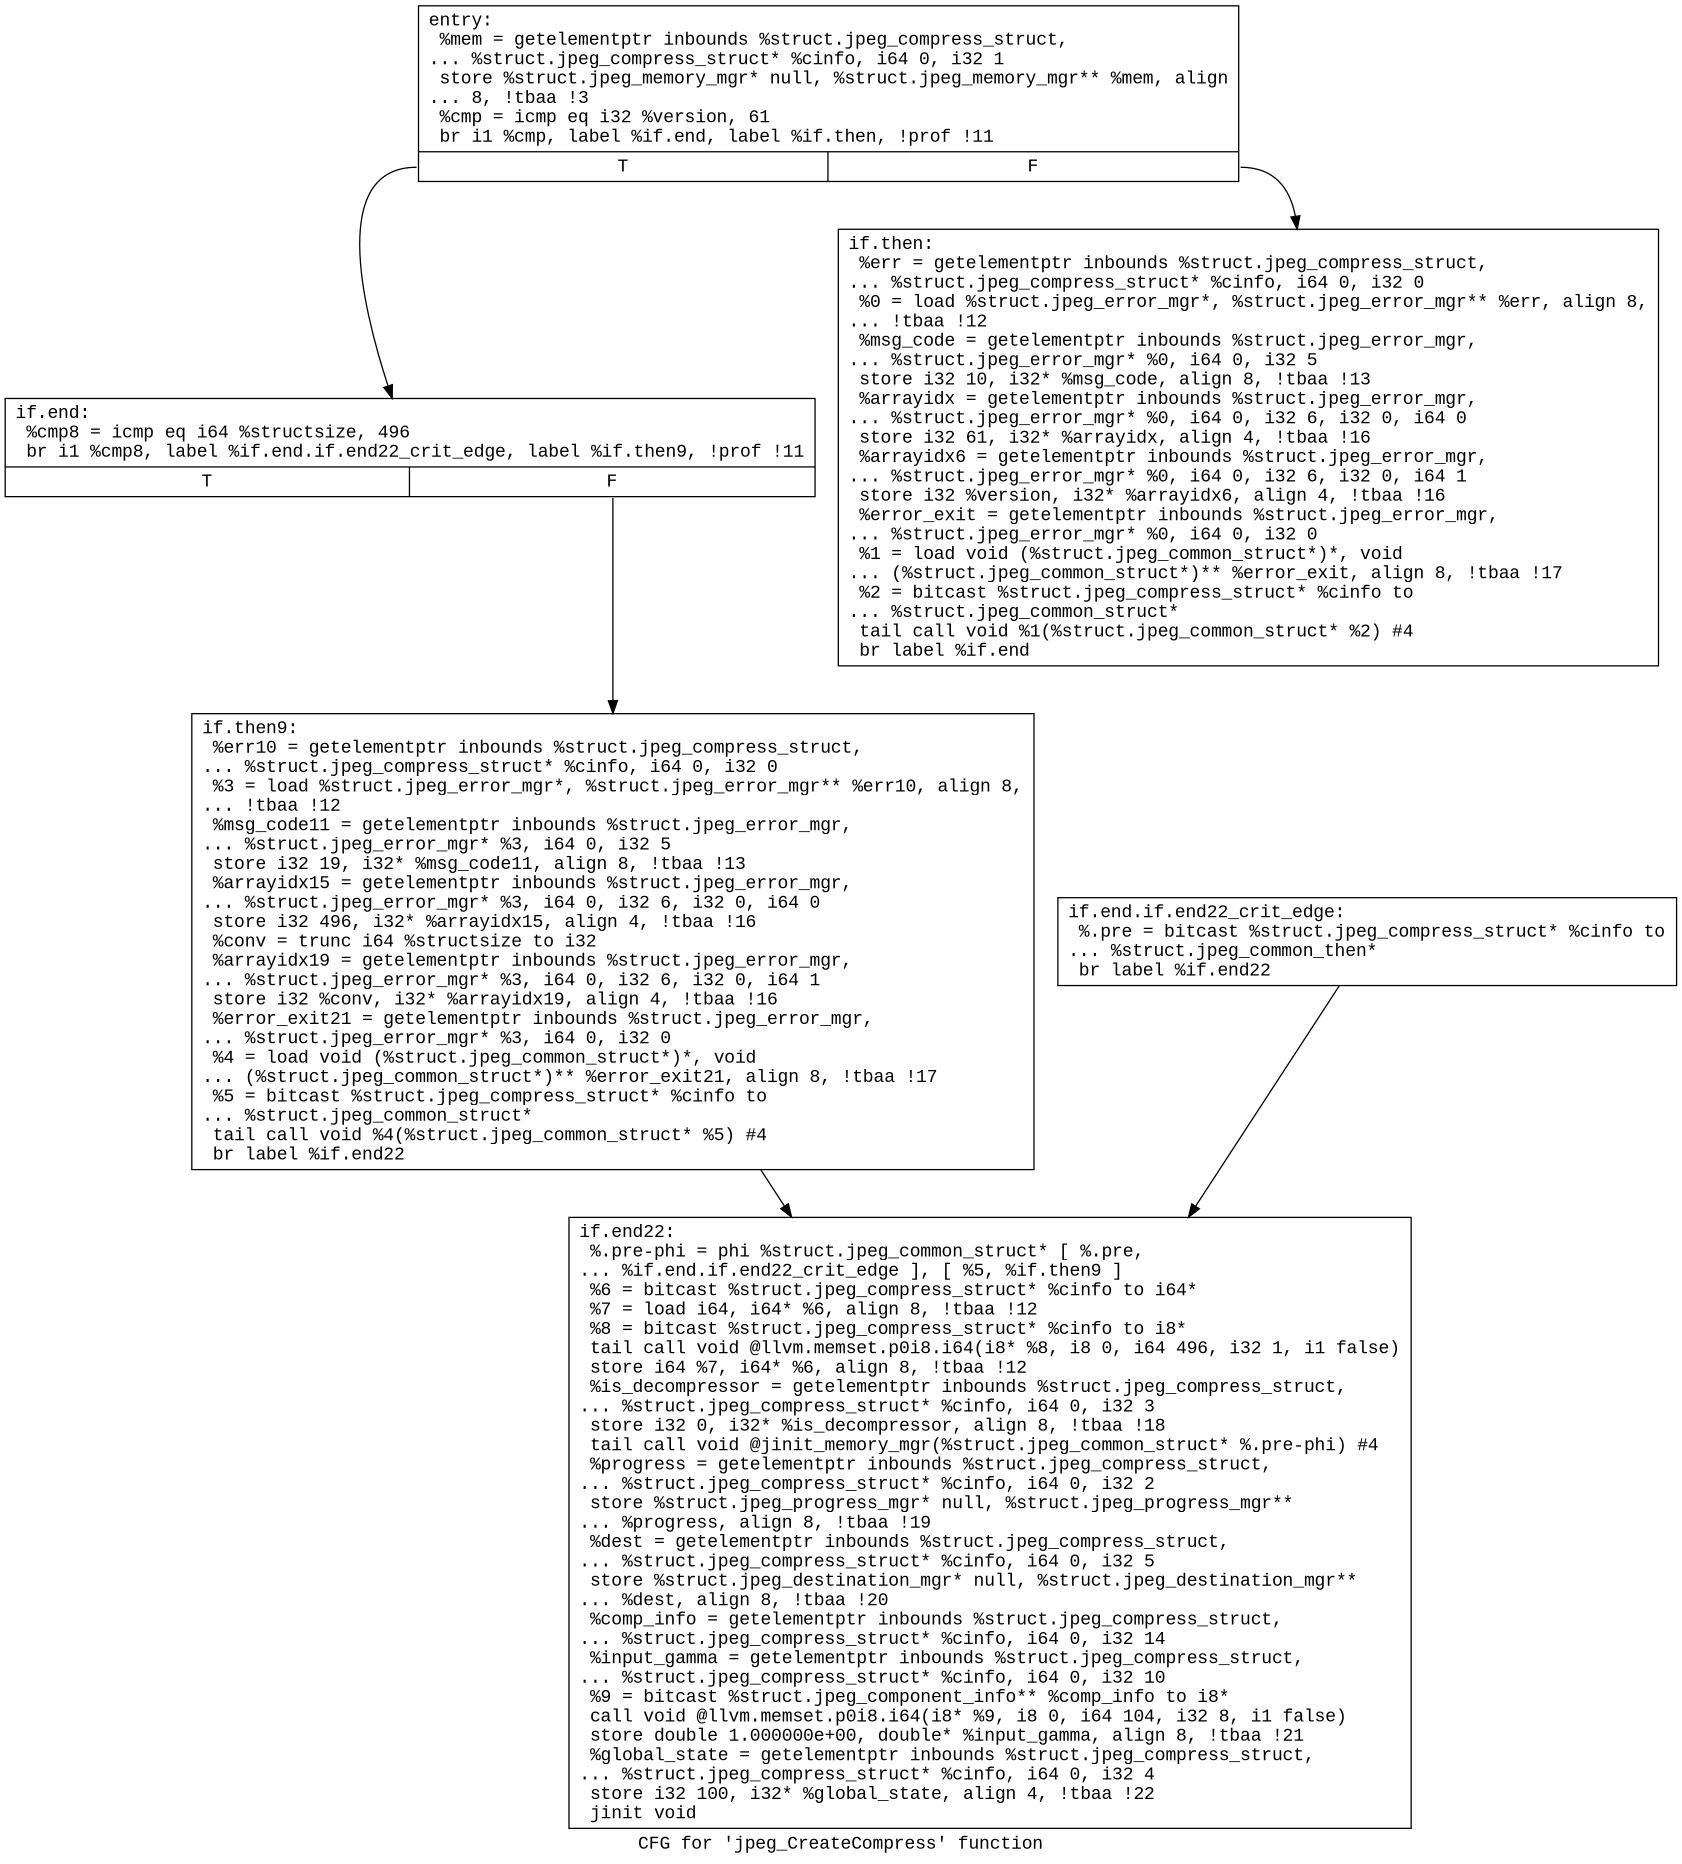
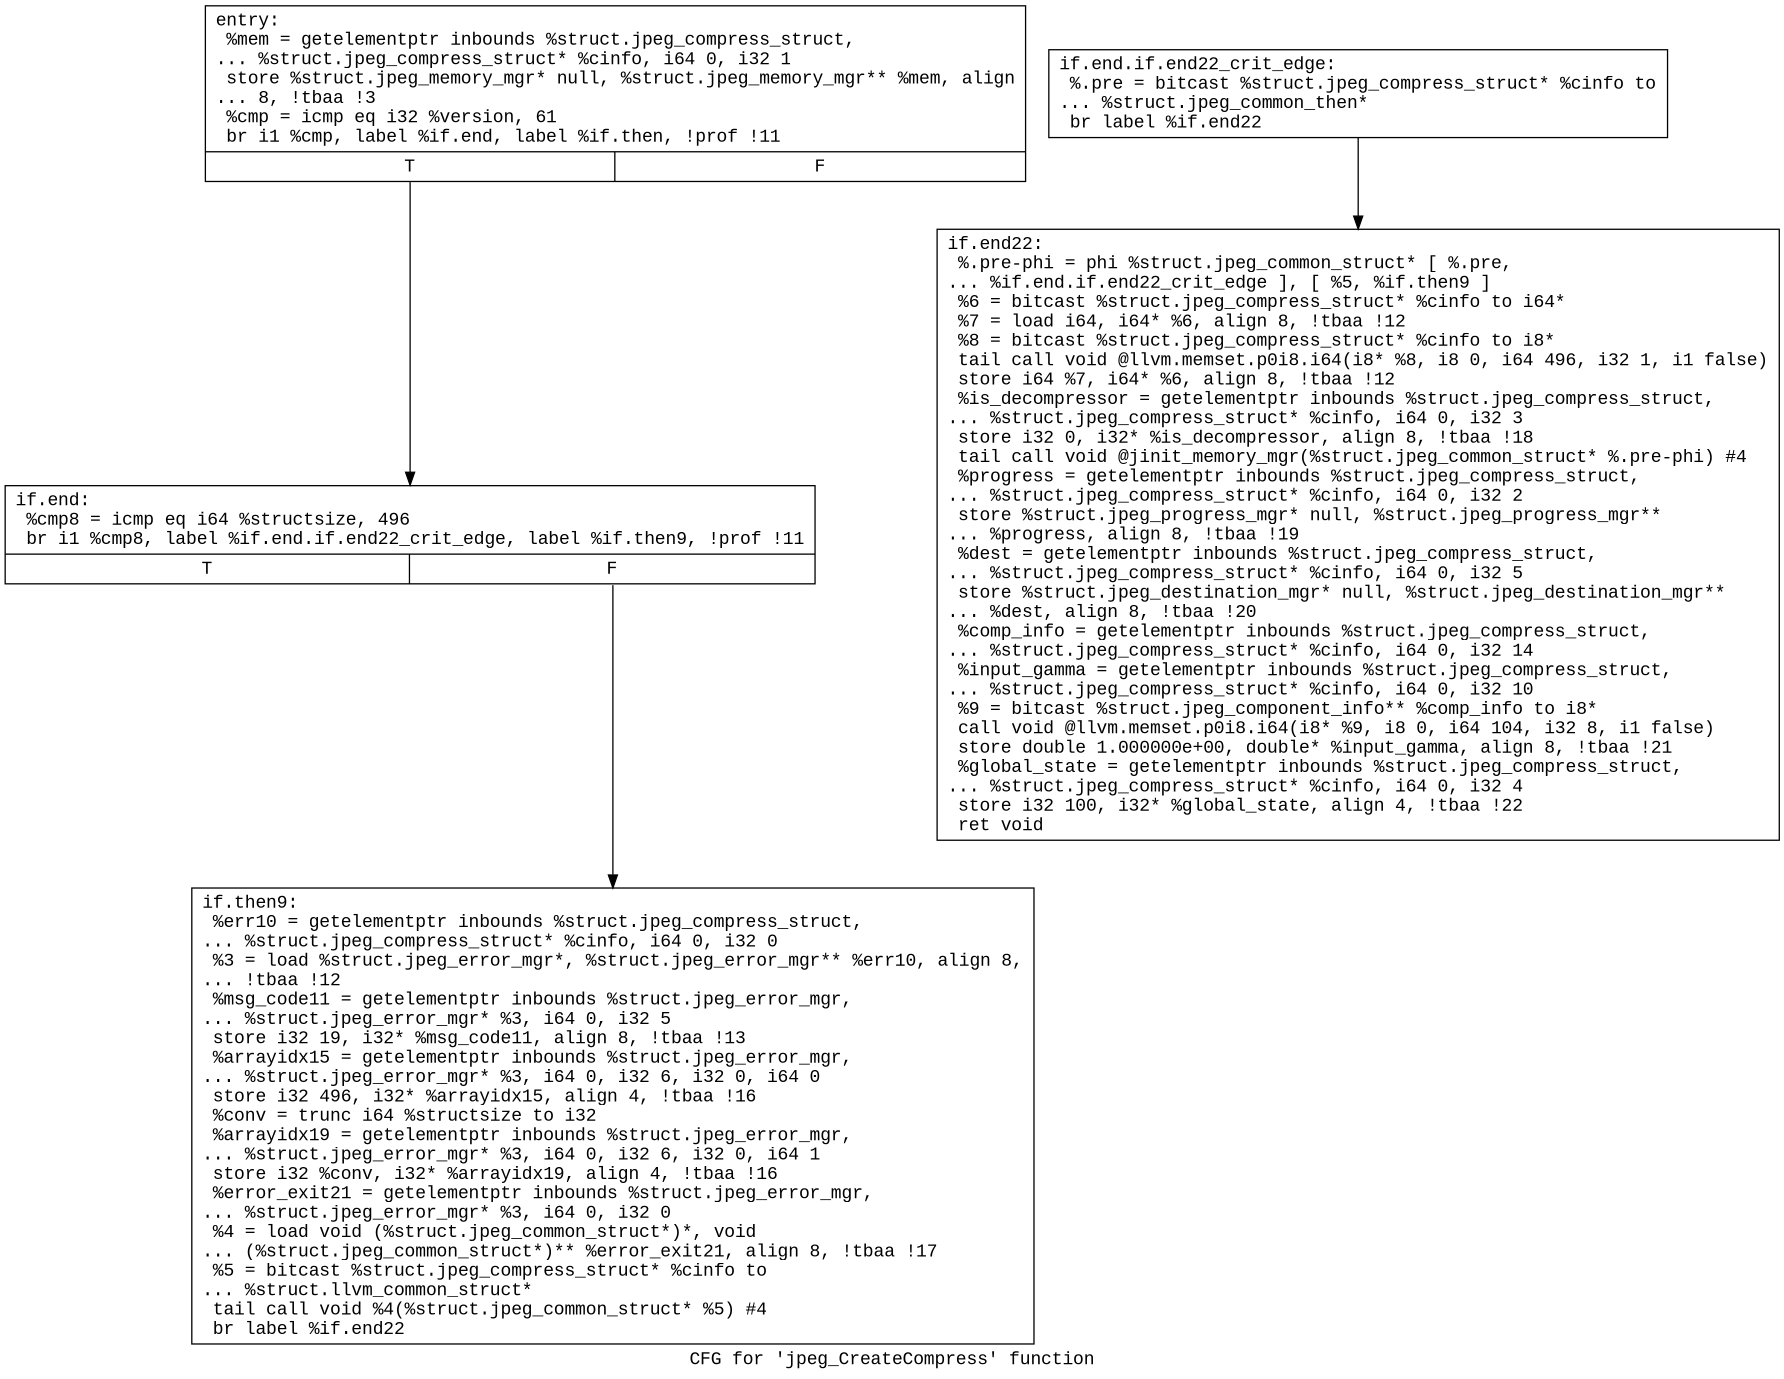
node "if.then:": removed
node "if.then9:": text "... %struct.jpeg_common_struct*" -> "... %struct.llvm_common_struct*"
edge "if.then9:" -> "if.end22:": removed
node "if.end22:": text "jinit void" -> "ret void"
